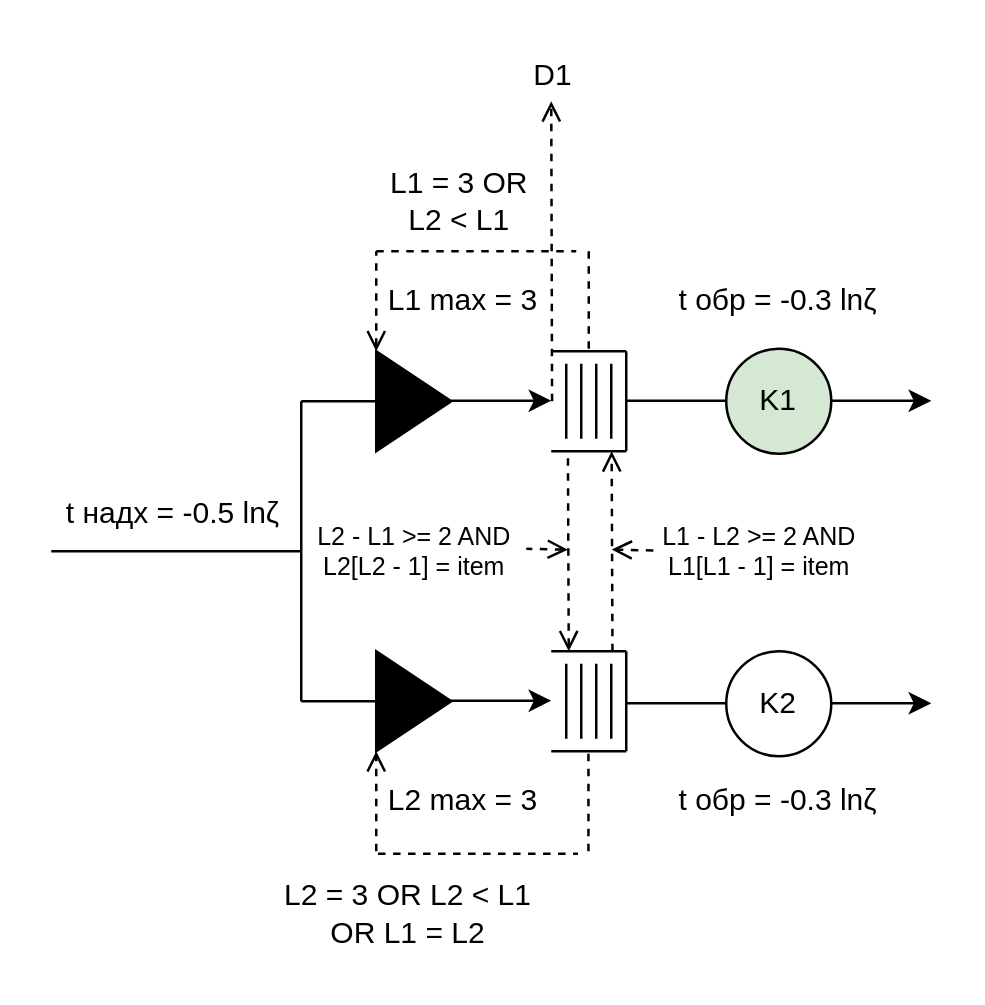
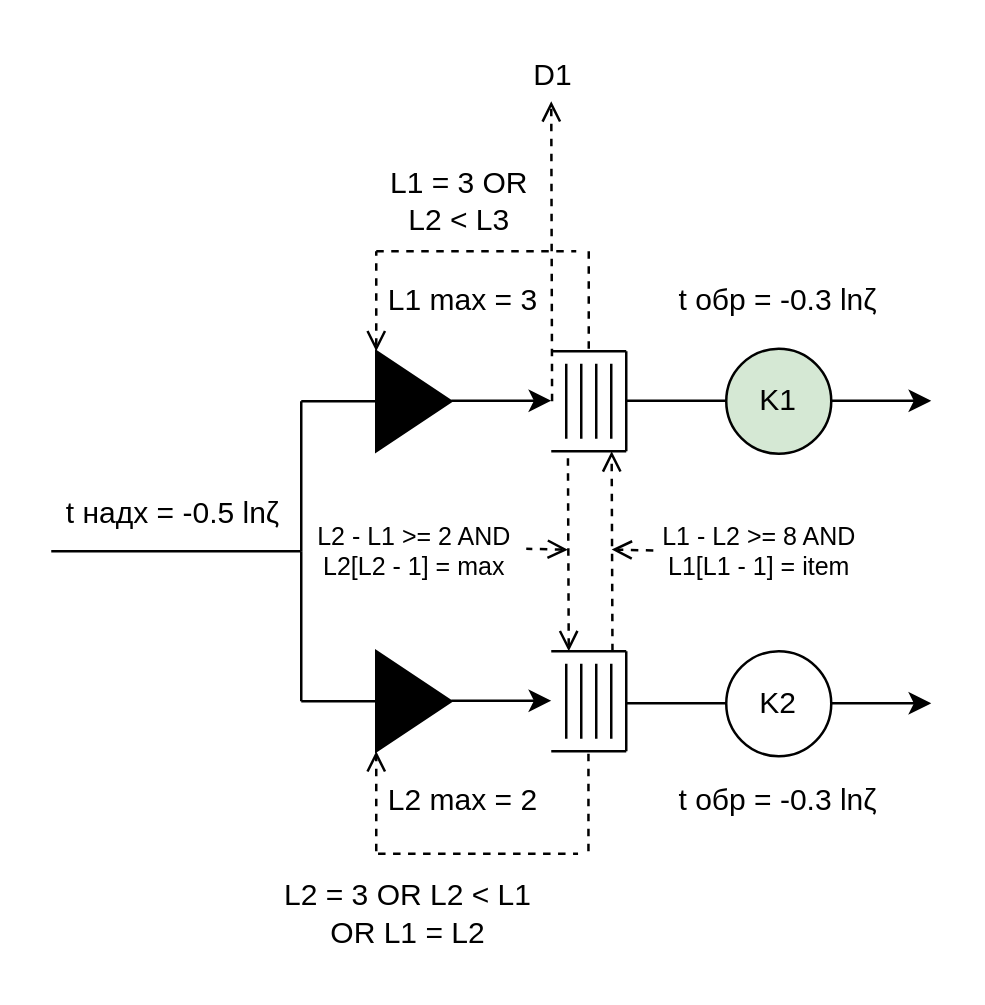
node "L1 = 3 OR L2 < L1": label "L1 = 3 OR L2 < L1" -> "L1 = 3 OR L2 < L3"
node "L2 - L1 >= 2 AND L2[L2 - 1] = item": label "L2 - L1 >= 2 AND L2[L2 - 1] = item" -> "L2 - L1 >= 2 AND L2[L2 - 1] = max"
node "L1 - L2 >= 2 AND L1[L1 - 1] = item": label "L1 - L2 >= 2 AND L1[L1 - 1] = item" -> "L1 - L2 >= 8 AND L1[L1 - 1] = item"
node "L2 max = 3": label "L2 max = 3" -> "L2 max = 2"
